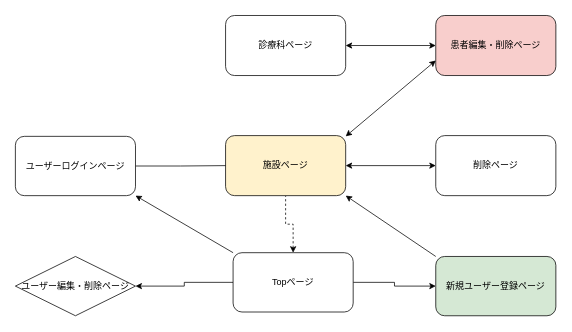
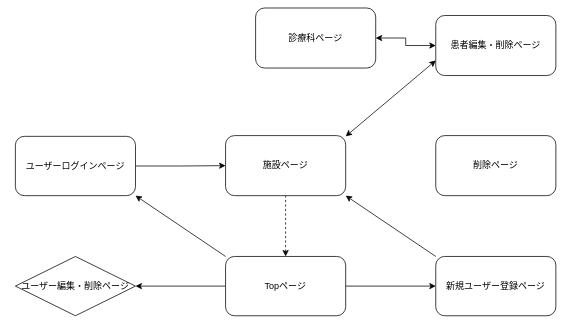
node "診療科ページ": moved (285, 45) -> (315, 38)
node "患者編集・削除ページ": fillcolor #f8cecc -> #ffffff
edge "施設ページ" -- "ユーザーログインページ": arrowhead none -> classic
node "施設ページ": fillcolor #fff2cc -> #ffffff
edge "施設ページ" -- "削除ページ": removed
node "Topページ": moved (293, 282) -> (285, 286)
node "新規ユーザー登録ページ": fillcolor #d5e8d4 -> #ffffff
